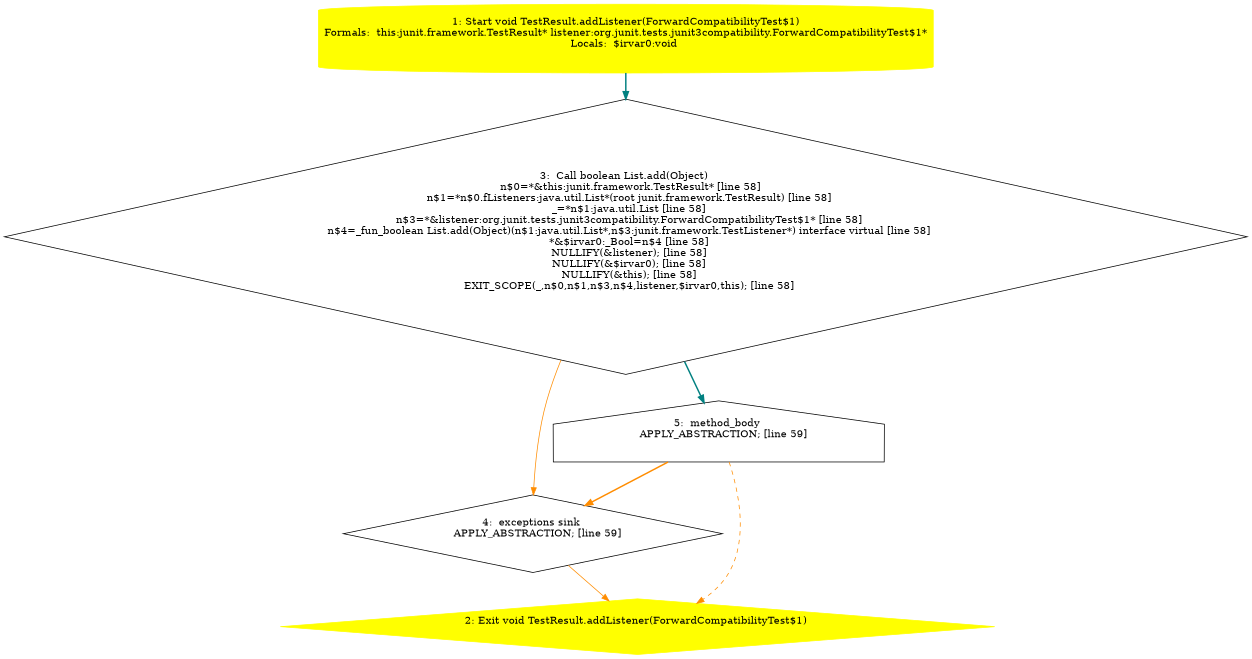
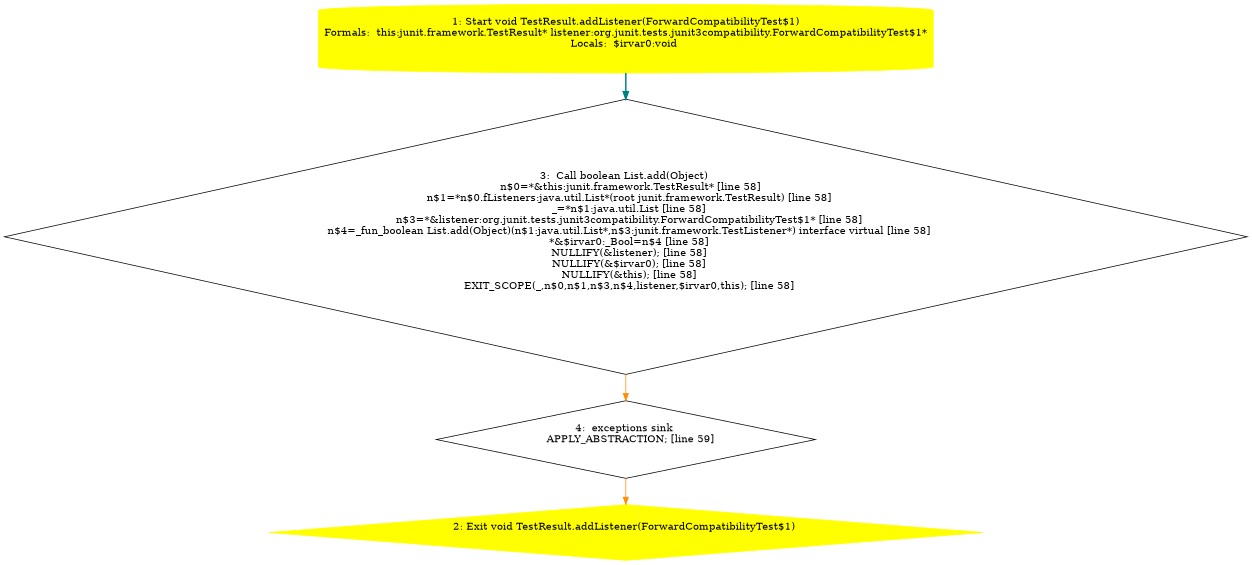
node "5:  method_body APPLY_ABSTRACTION; [line 59]": removed
